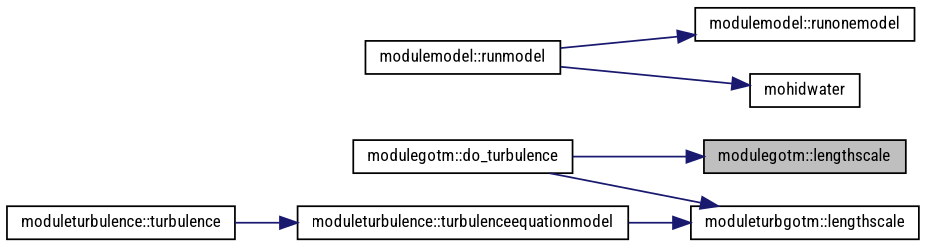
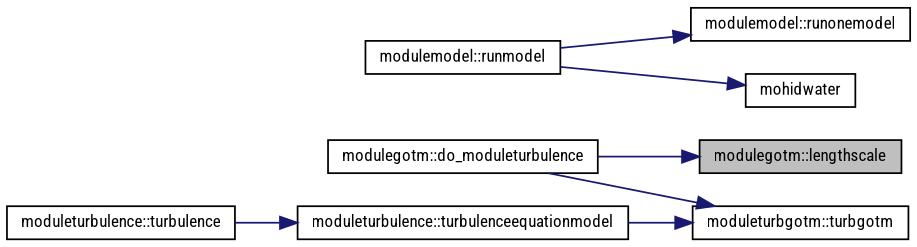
node "modulegotm::do_turbulence": label "modulegotm::do_turbulence" -> "modulegotm::do_moduleturbulence"
node "moduleturbgotm::lengthscale": label "moduleturbgotm::lengthscale" -> "moduleturbgotm::turbgotm"
